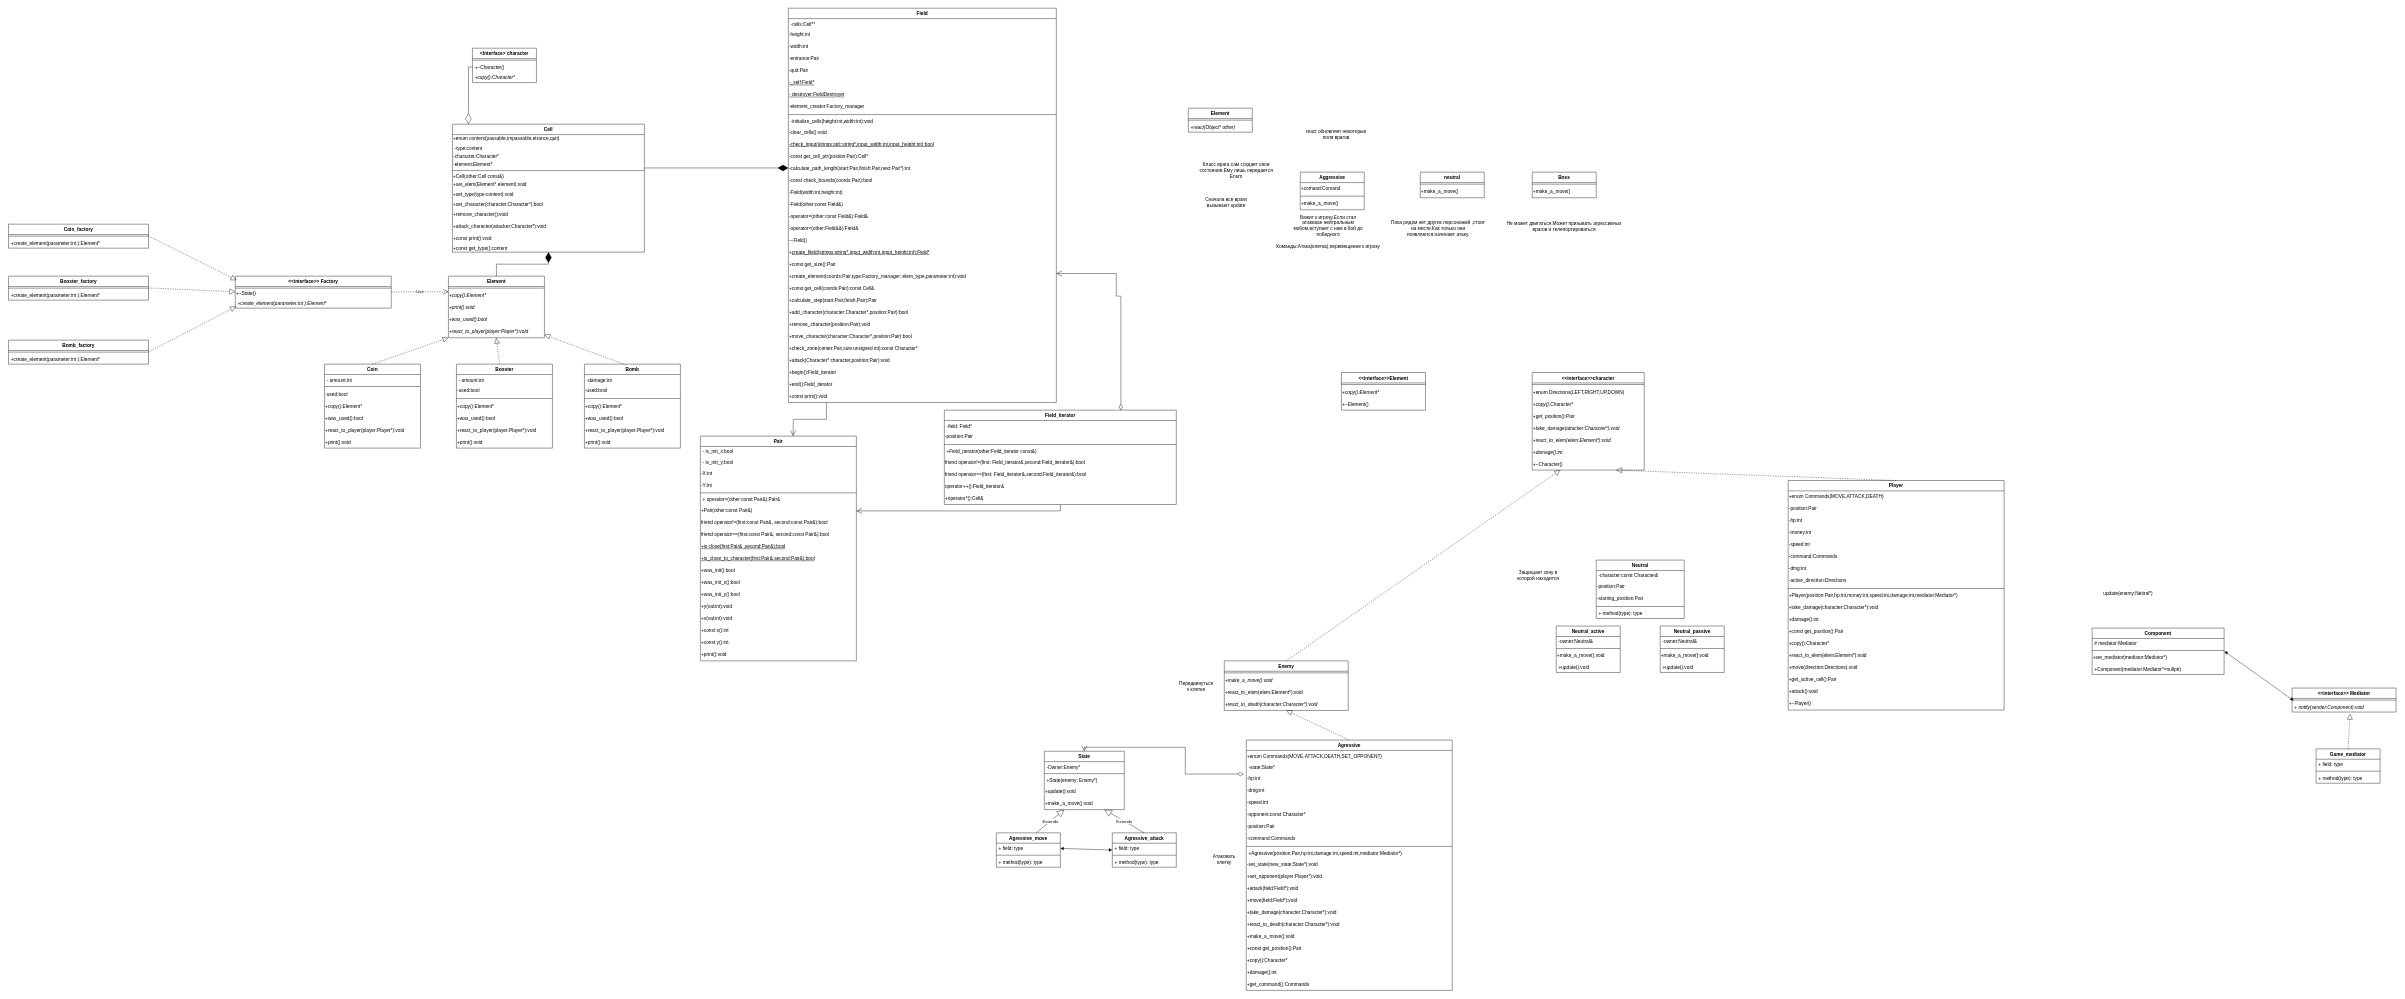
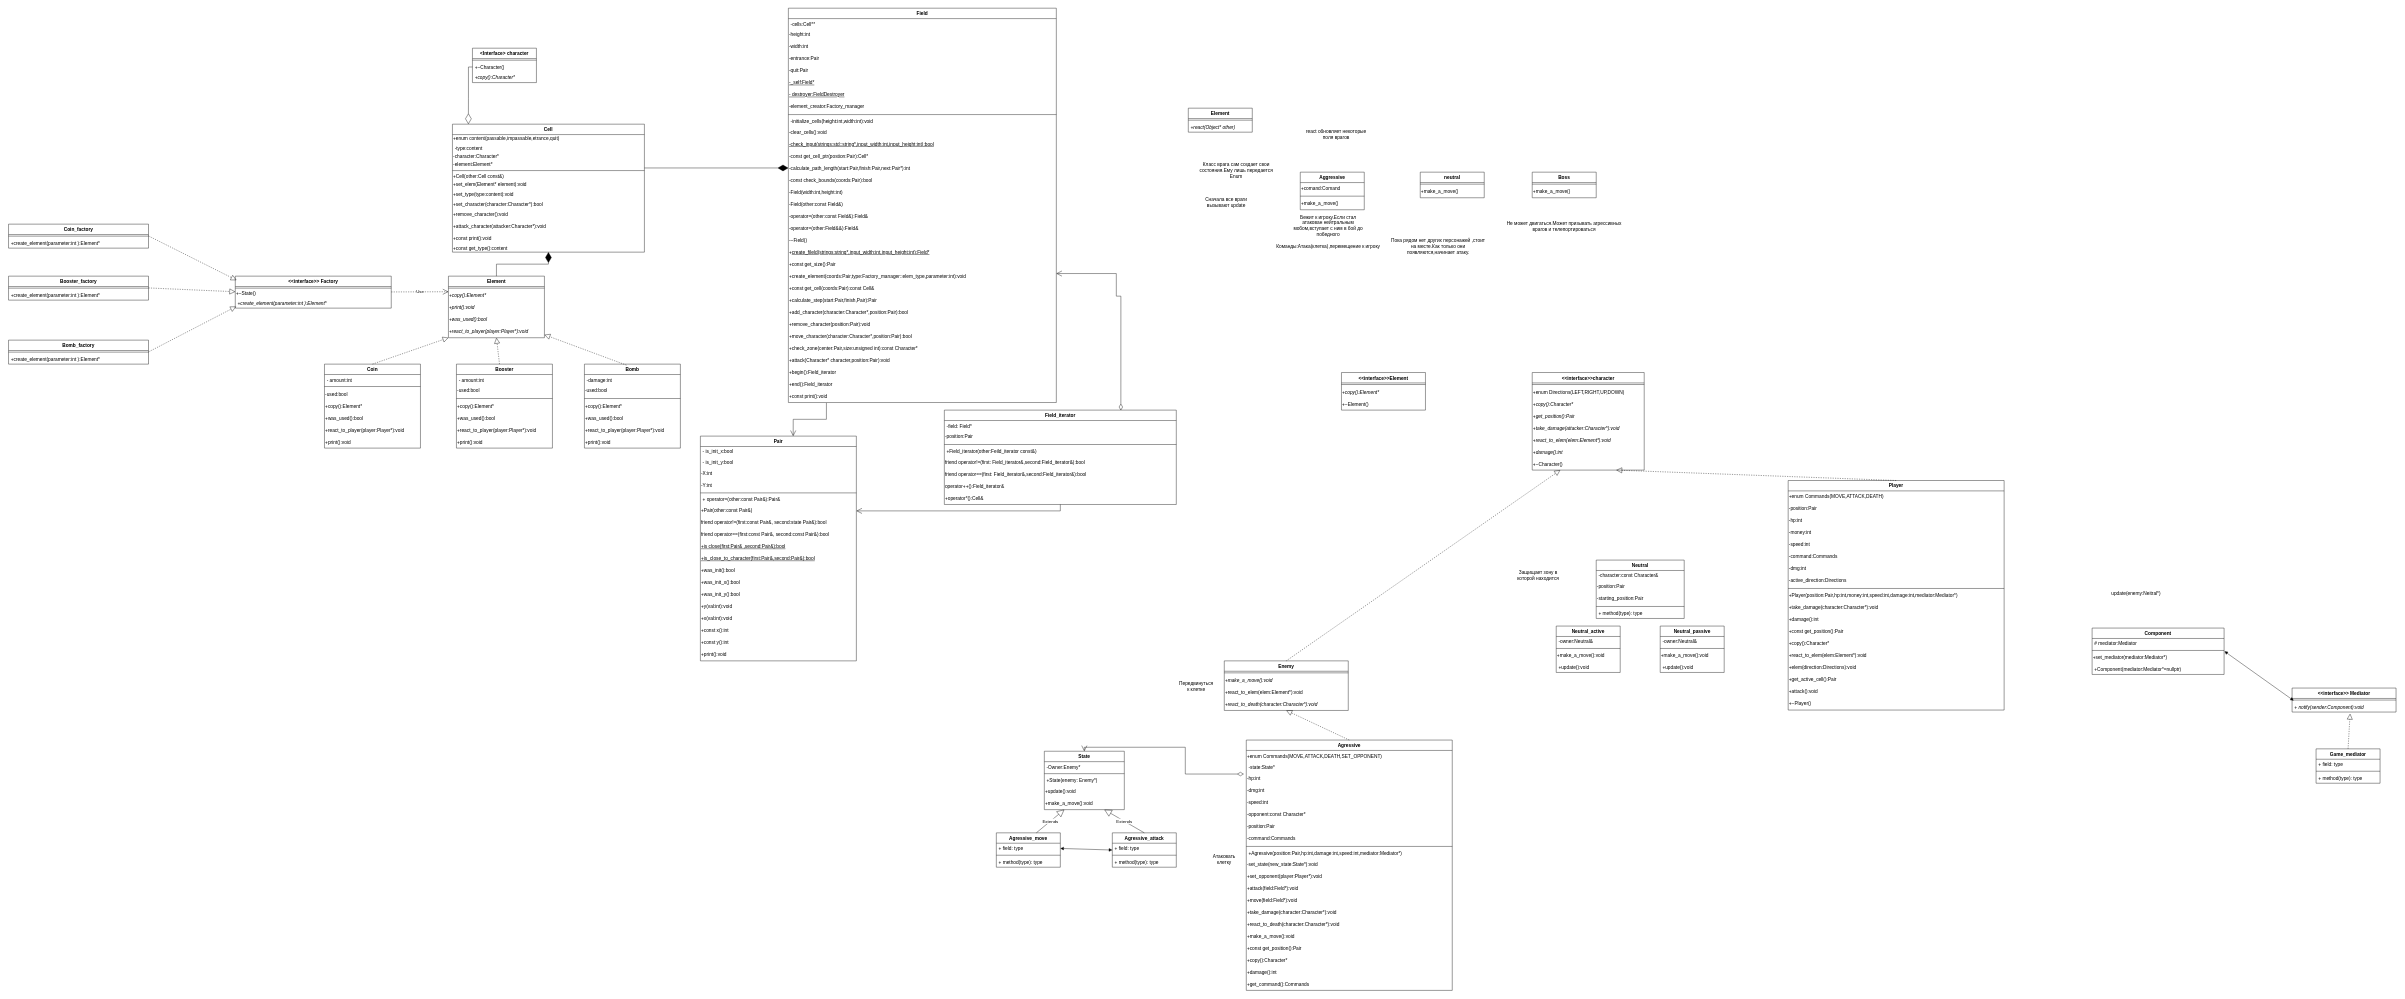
node "Пока рядом нет других персонажей ,стоит на месте.Как только они появляются,начинает атаку.": moved (1438, 228) -> (1438, 246)
node "friend operator!=(first:const Pair&, second:const Pair&):bool": label "friend operator!=(first:const Pair&, second:const Pair&):bool" -> "friend operator!=(first:const Pair&, second:state Pair&):bool"
node "update(enemy:Neitral*)": moved (2128, 594) -> (2136, 594)
node "+move(direction:Directions):void": label "+move(direction:Directions):void" -> "+elem(direction:Directions):void"
